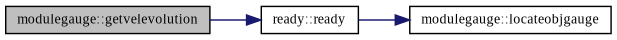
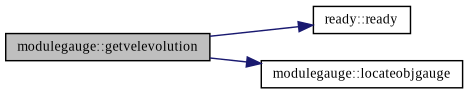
edge "ready::ready" -> "modulegauge::locateobjgauge": now "modulegauge::getvelevolution" -> "modulegauge::locateobjgauge"
